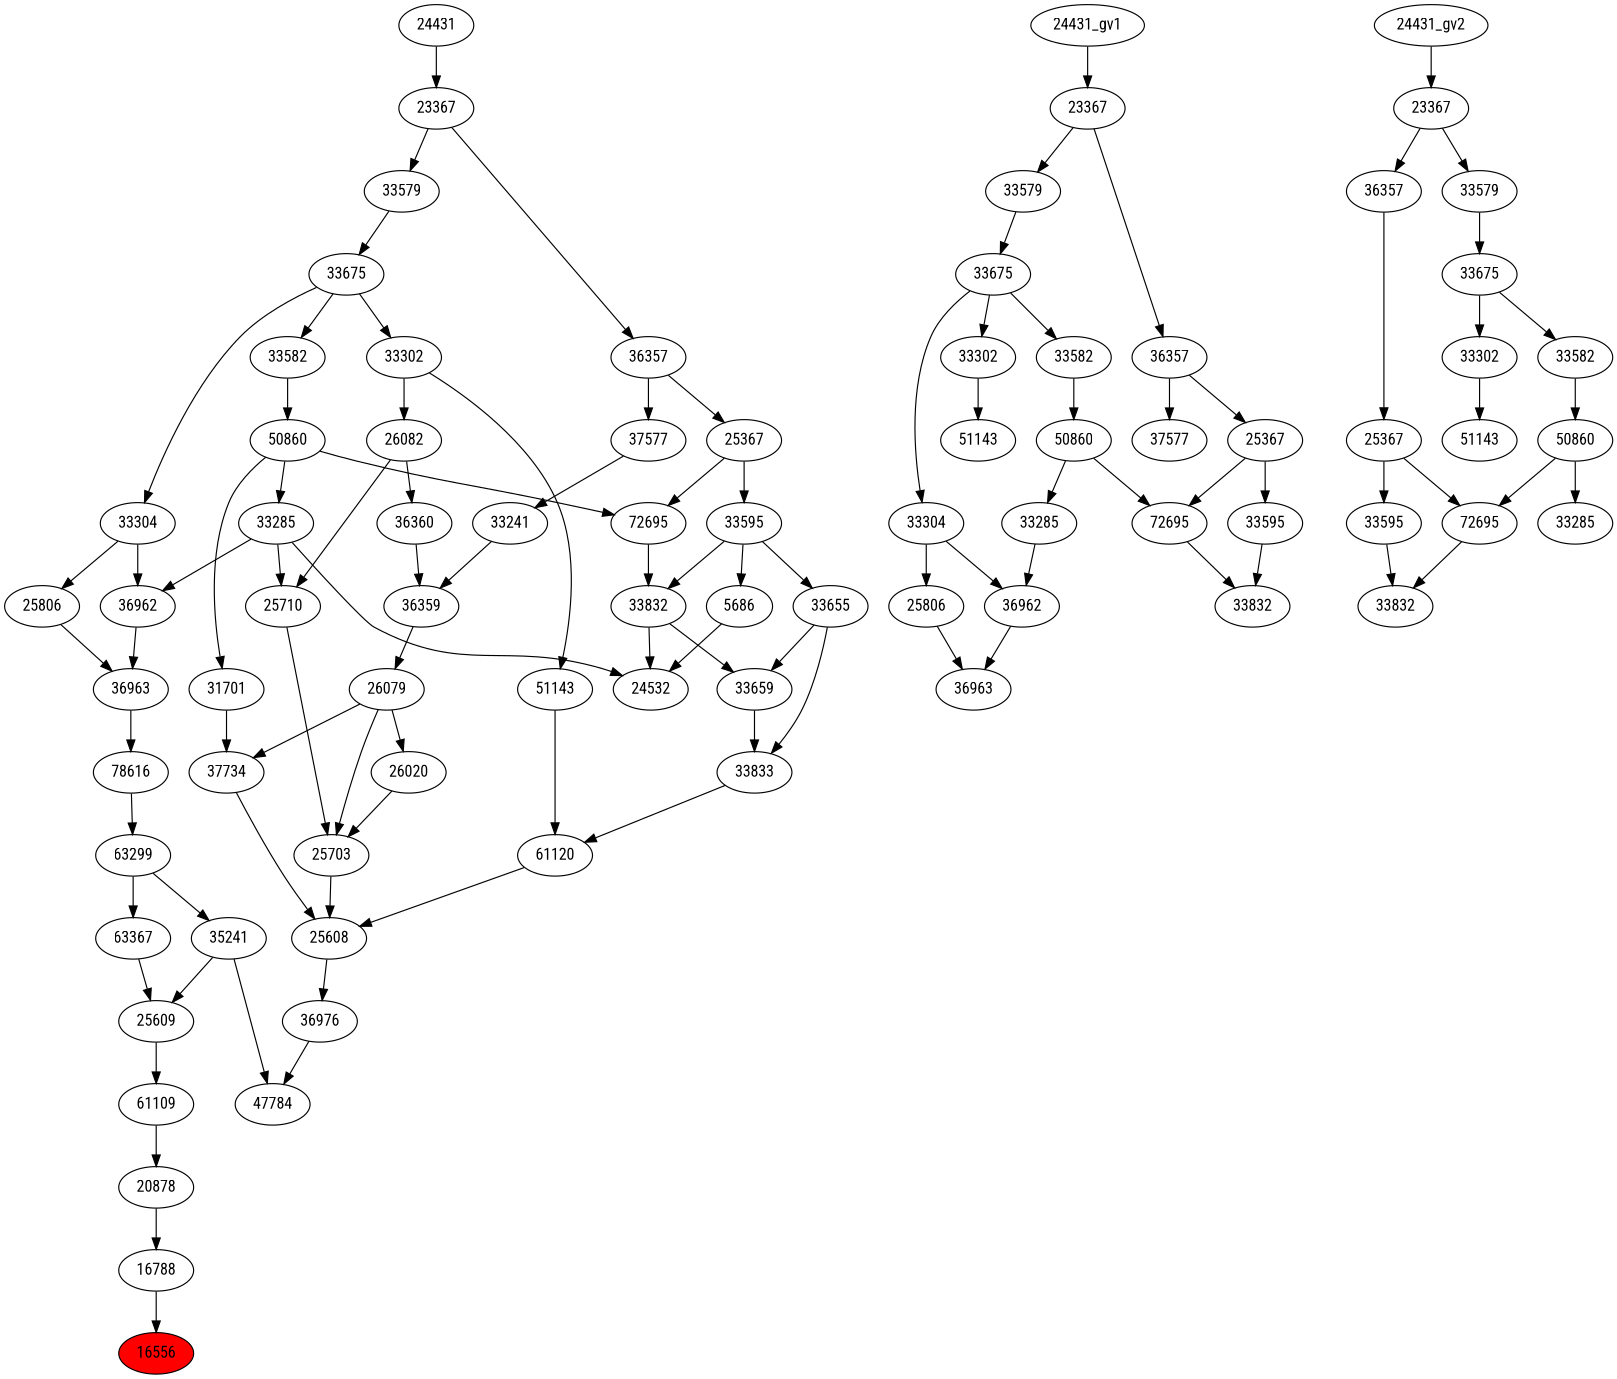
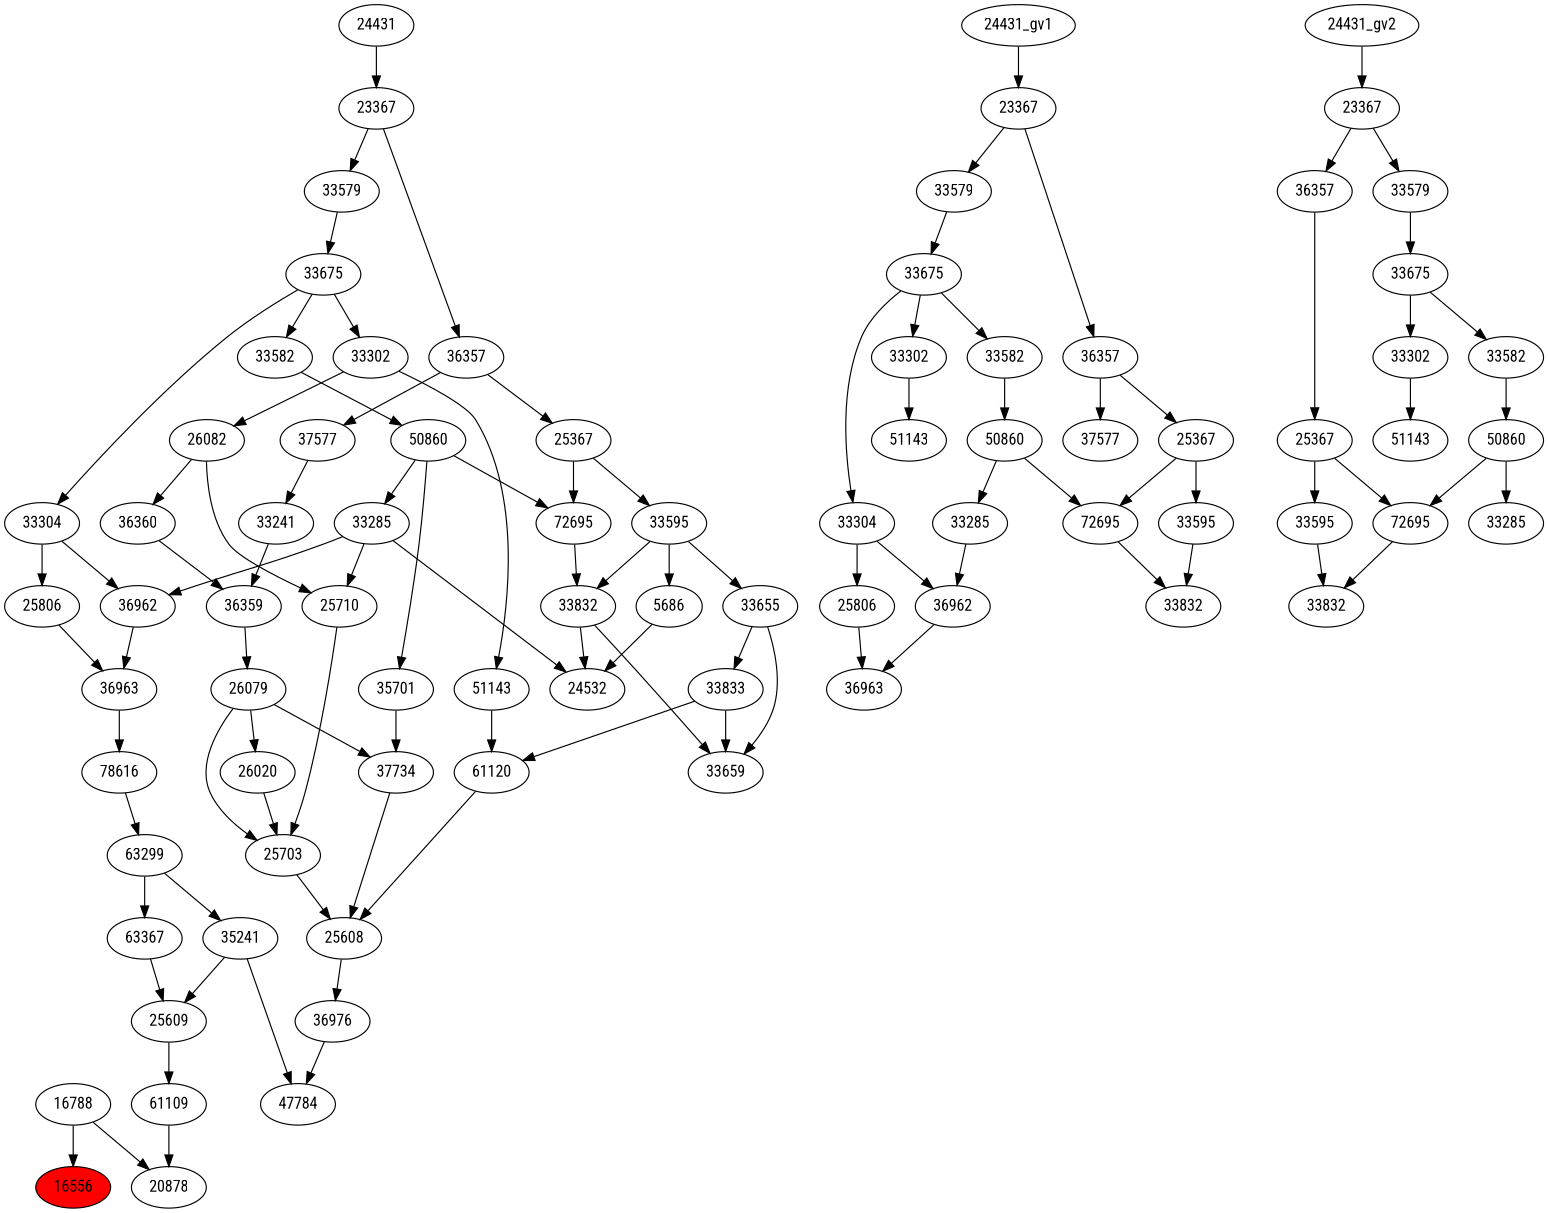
node "31701": label "31701" -> "35701"
edge "33659" -> "33833": reversed
edge "20878" -> "16788": reversed
